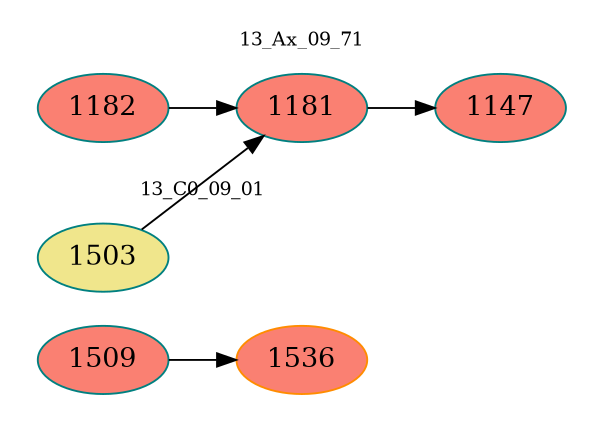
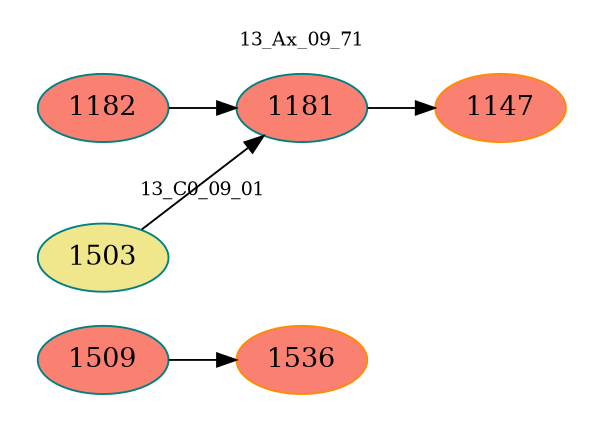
node "1147": color teal -> darkorange
